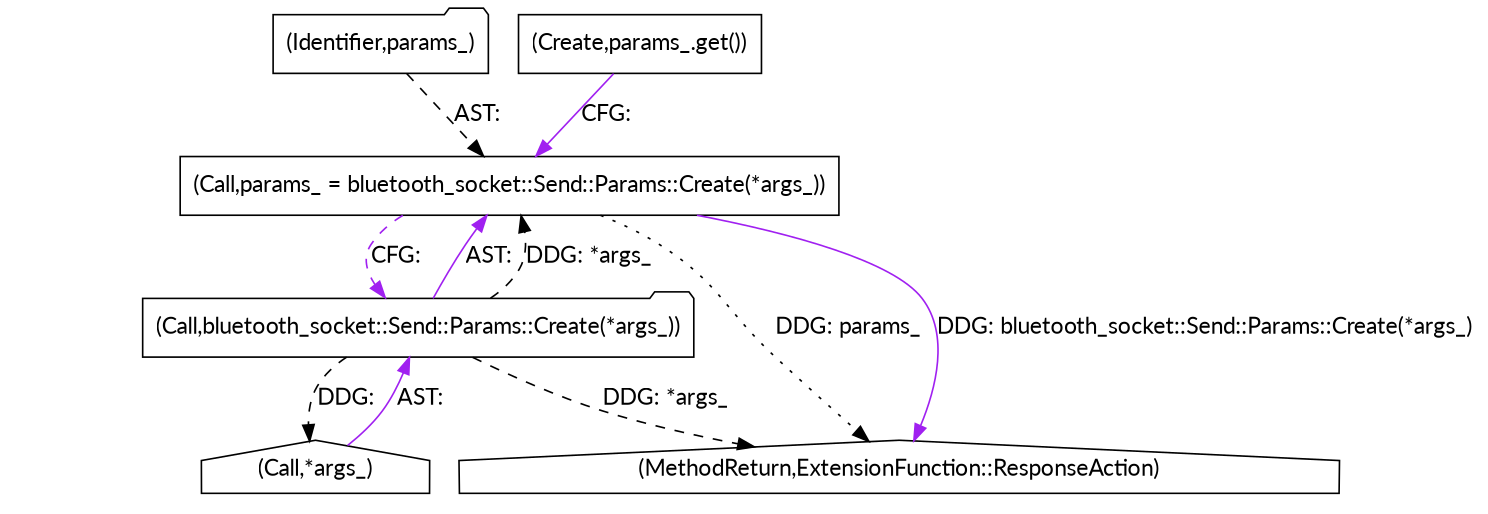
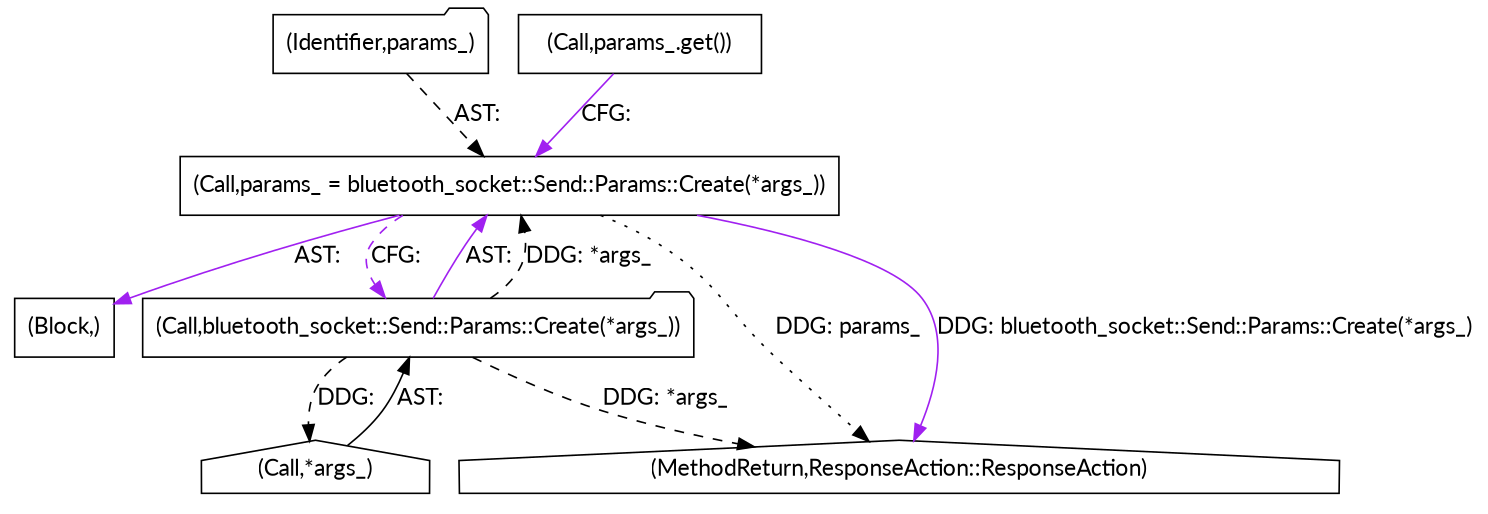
node "(Create,params_.get())": label "(Create,params_.get())" -> "(Call,params_.get())"
node "(Block,)": added
edge "(Call,*args_)" -> "(Call,bluetooth_socket::Send::Params::Create(*args_))": color purple -> black
node "(MethodReturn,ExtensionFunction::ResponseAction)": label "(MethodReturn,ExtensionFunction::ResponseAction)" -> "(MethodReturn,ResponseAction::ResponseAction)"
